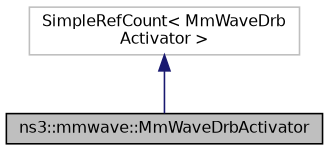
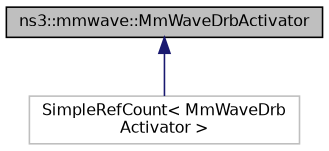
edge "ns3::mmwave::MmWaveDrbActivator" -> "SimpleRefCount< MmWaveDrb Activator >": reversed
